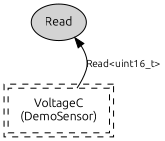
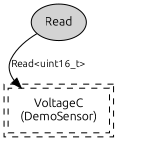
edge "VoltageC (DemoSensor)" -> "Read": reversed
